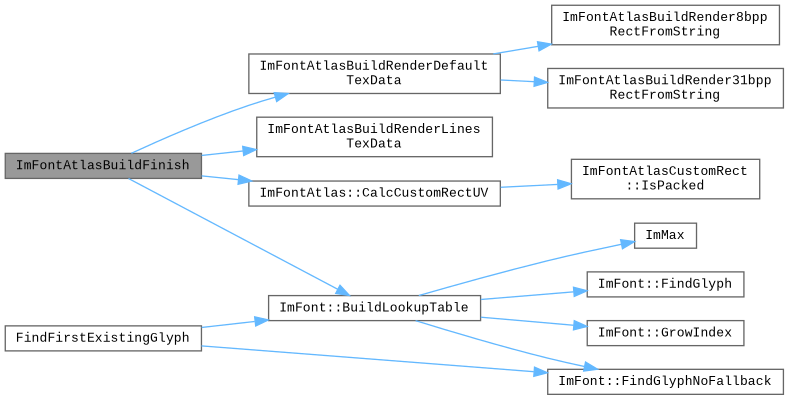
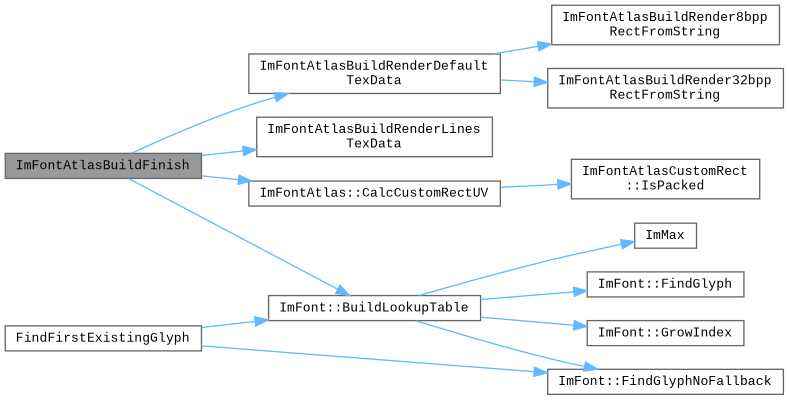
node "ImFontAtlasBuildRender31bpp RectFromString": label "ImFontAtlasBuildRender31bpp RectFromString" -> "ImFontAtlasBuildRender32bpp RectFromString"
